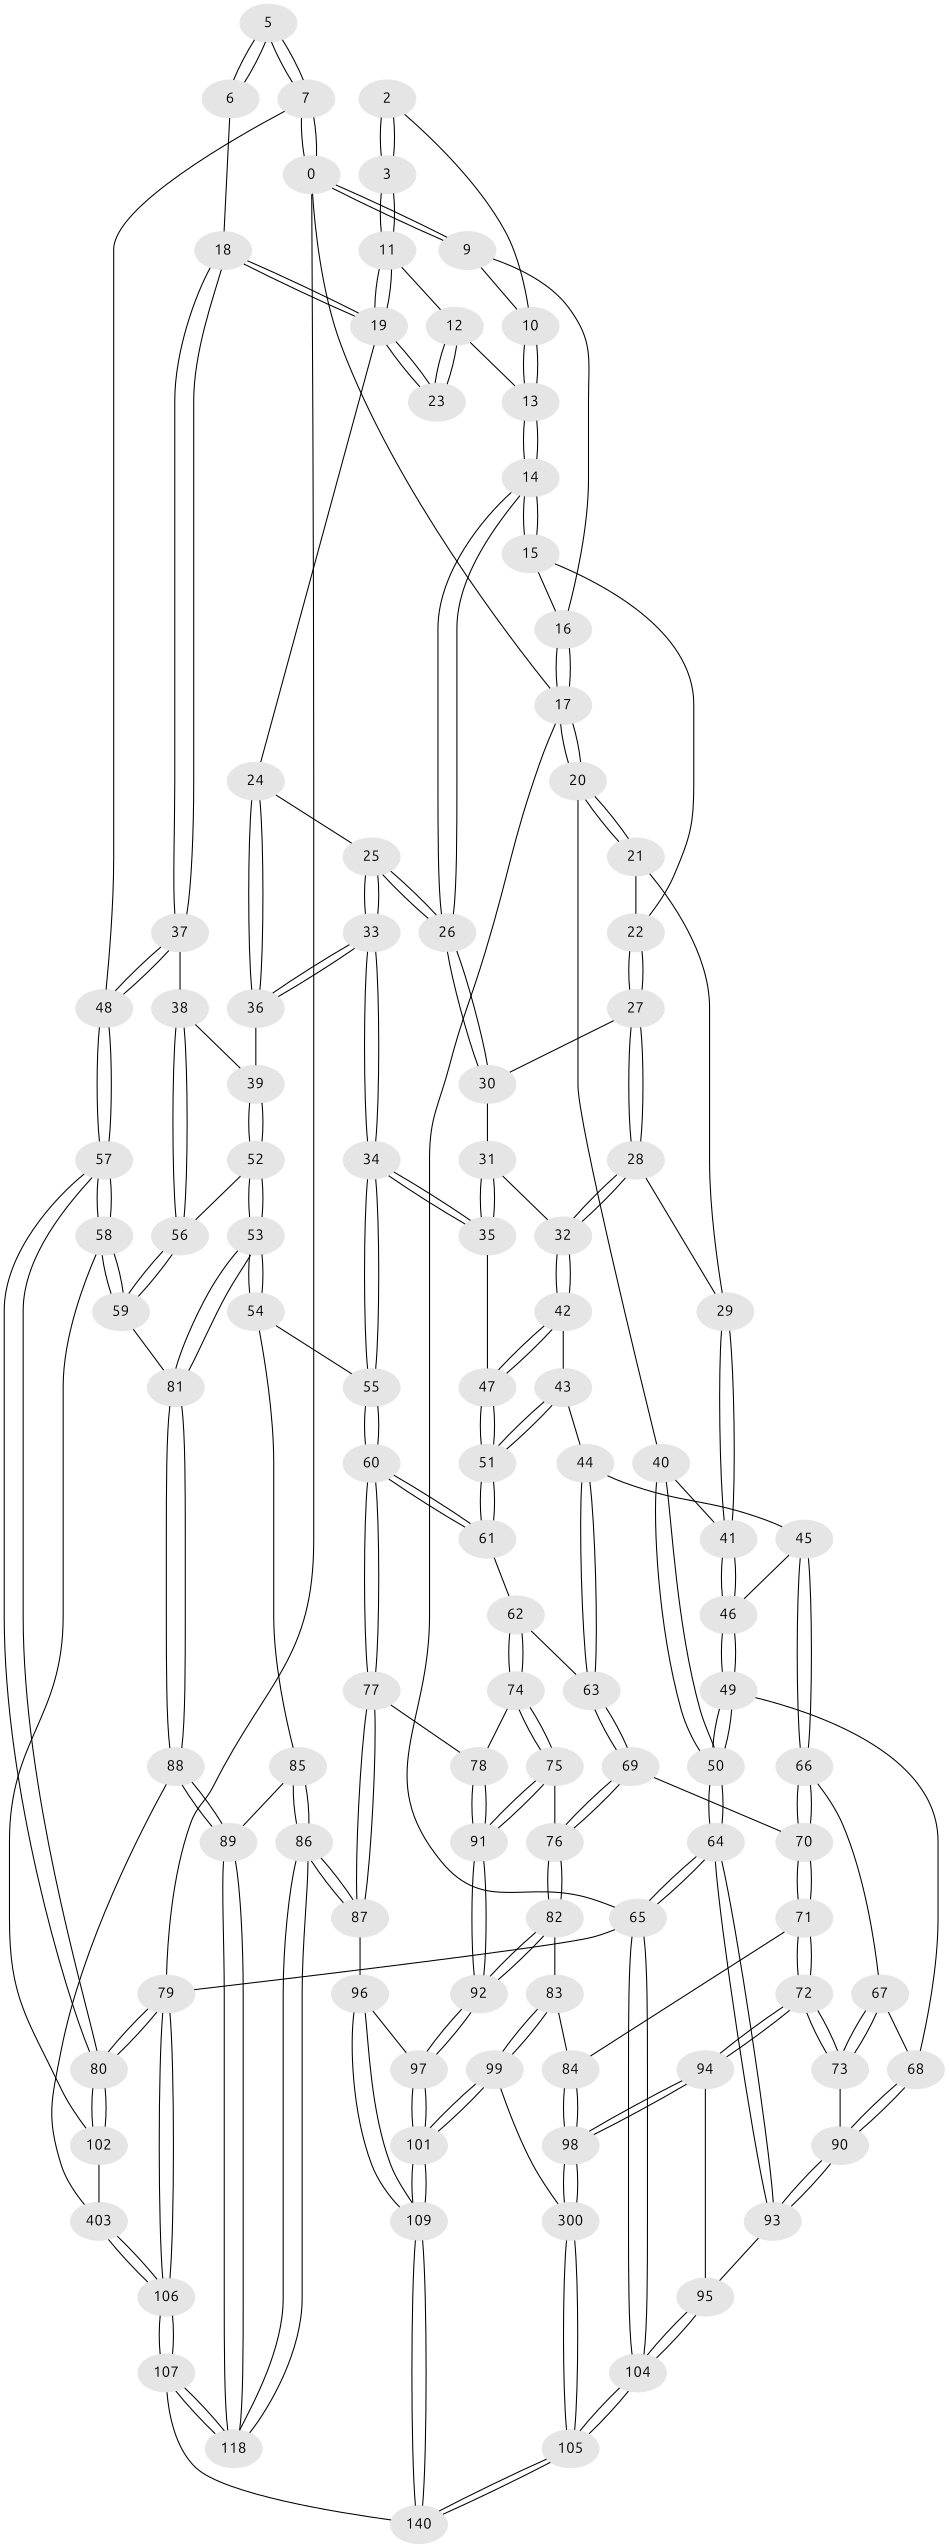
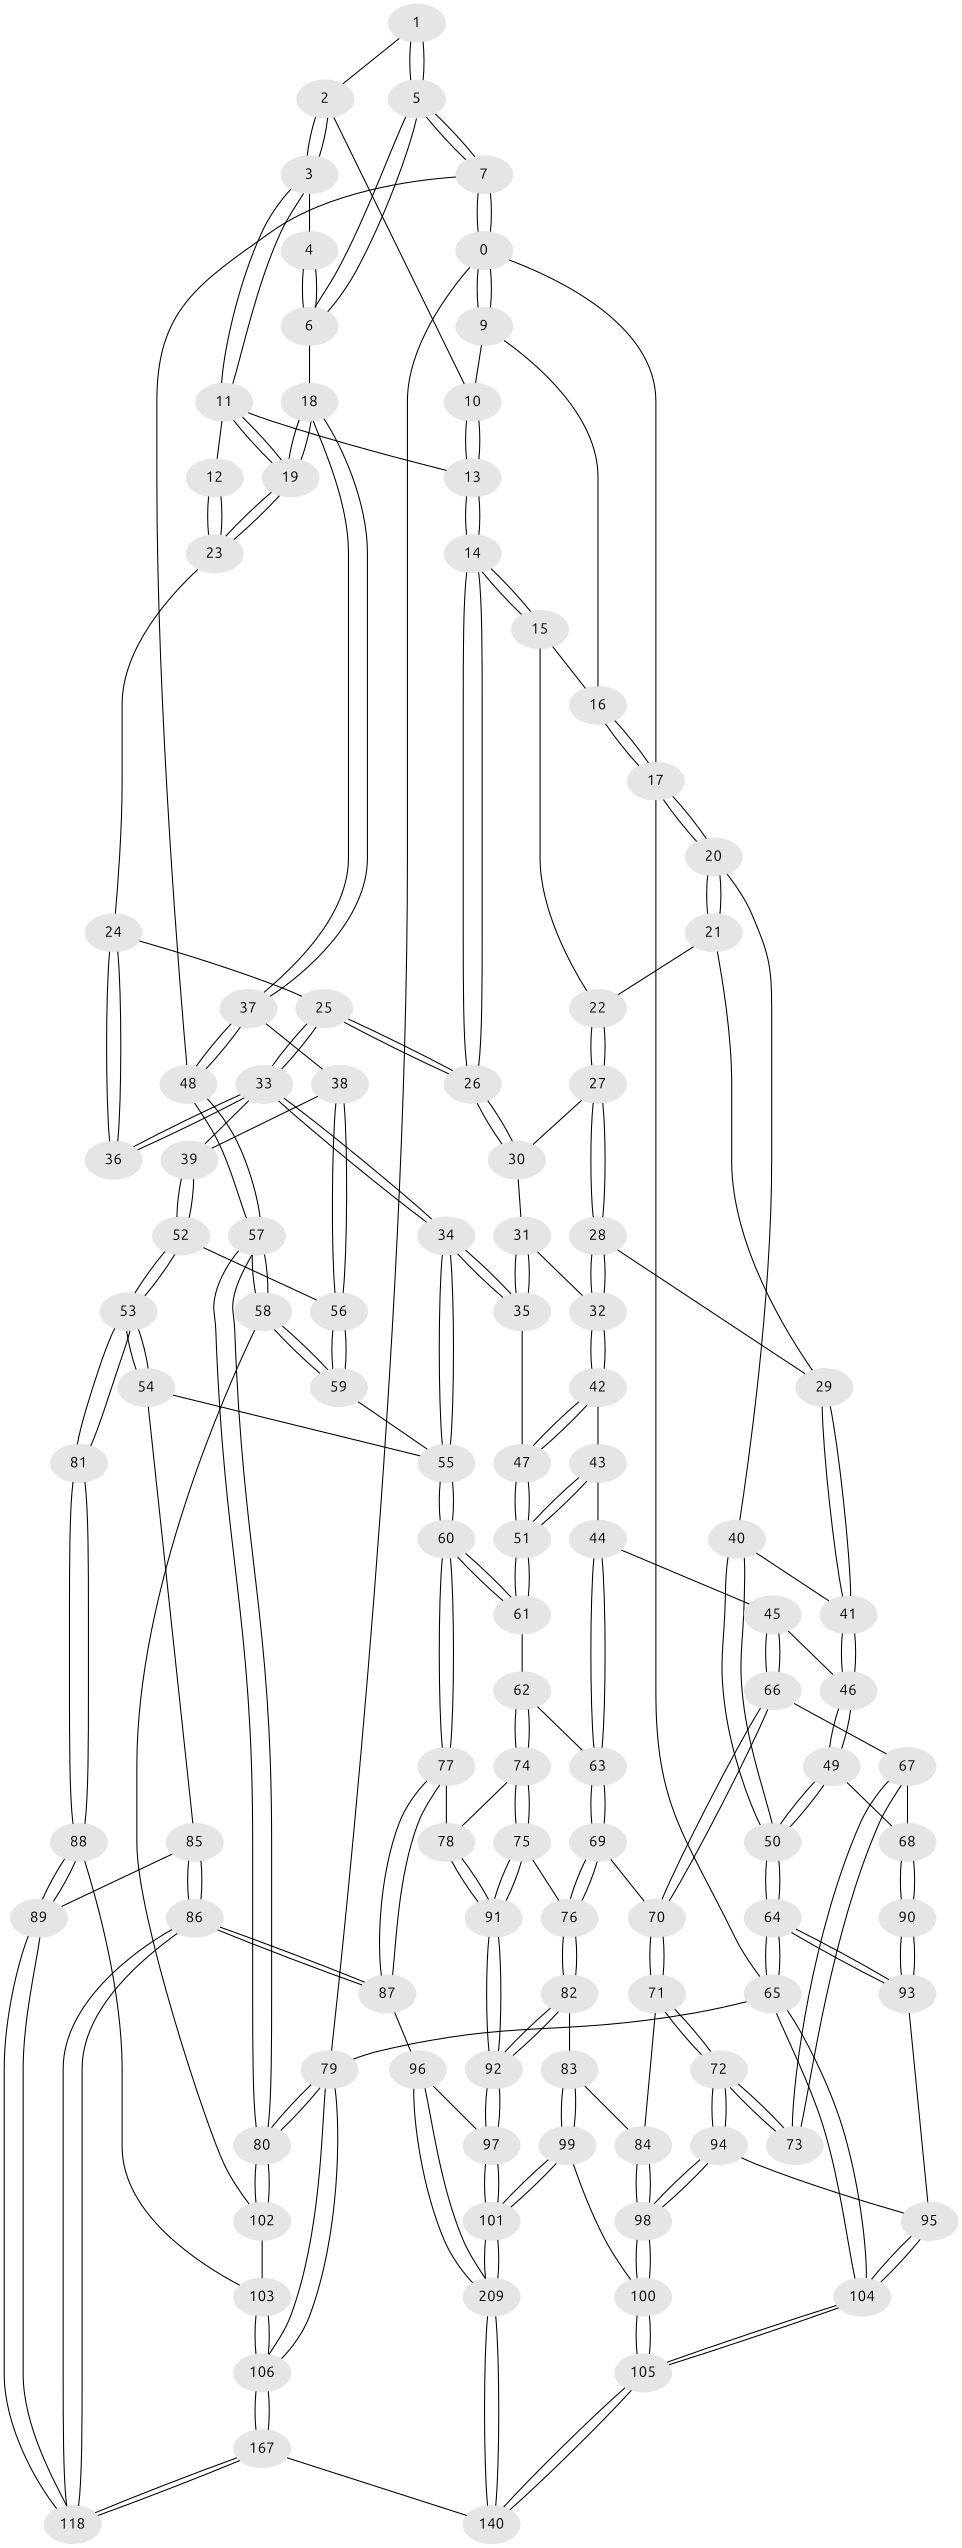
node "1": added
node "4": added
edge "12" -- "13": now "11" -- "13"
edge "19" -- "24": now "23" -- "24"
edge "36" -- "39": now "33" -- "39"
edge "59" -- "81": now "59" -- "55"
edge "73" -- "90": removed
node "403": label "403" -> "103"
node "109": label "109" -> "209"
node "300": label "300" -> "100"
node "107": label "107" -> "167"
